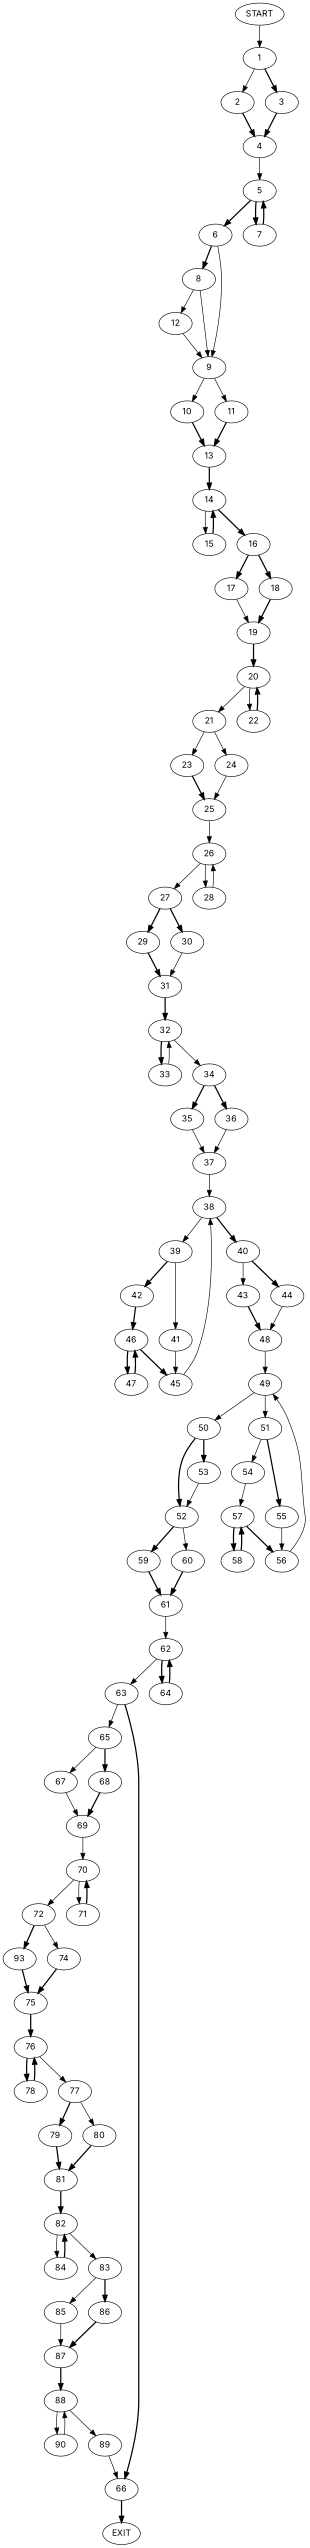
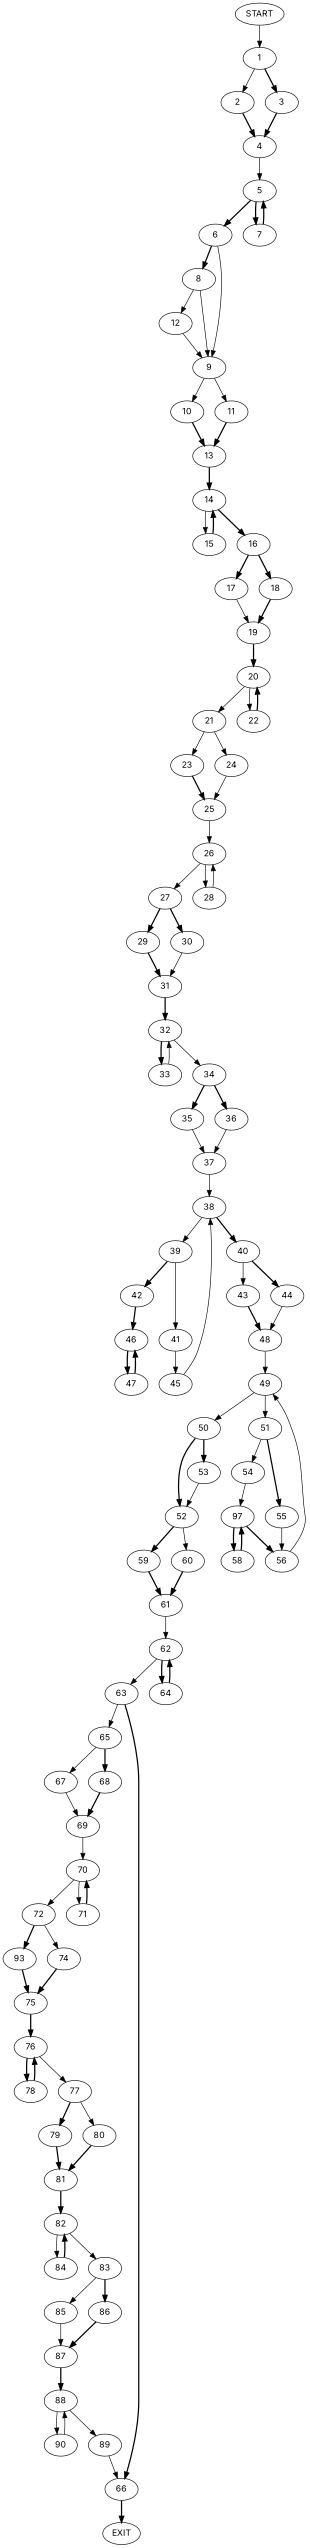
edge "46" -> "45": removed
node "57": label "57" -> "97"
